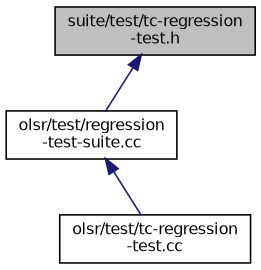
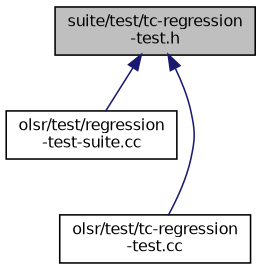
edge "olsr/test/tc-regression -test.cc" -> "olsr/test/regression -test-suite.cc": now "olsr/test/tc-regression -test.cc" -> "suite/test/tc-regression -test.h"
